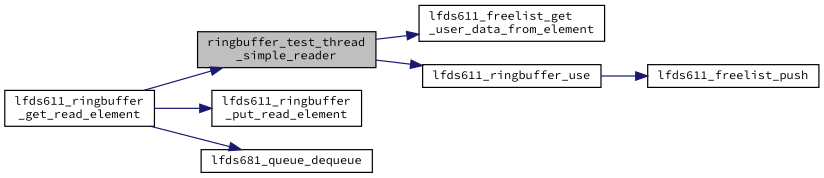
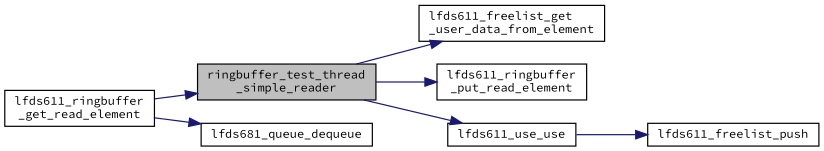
node "lfds611_ringbuffer_use": label "lfds611_ringbuffer_use" -> "lfds611_use_use"
edge "lfds611_ringbuffer _get_read_element" -> "lfds611_ringbuffer _put_read_element": now "ringbuffer_test_thread _simple_reader" -> "lfds611_ringbuffer _put_read_element"
